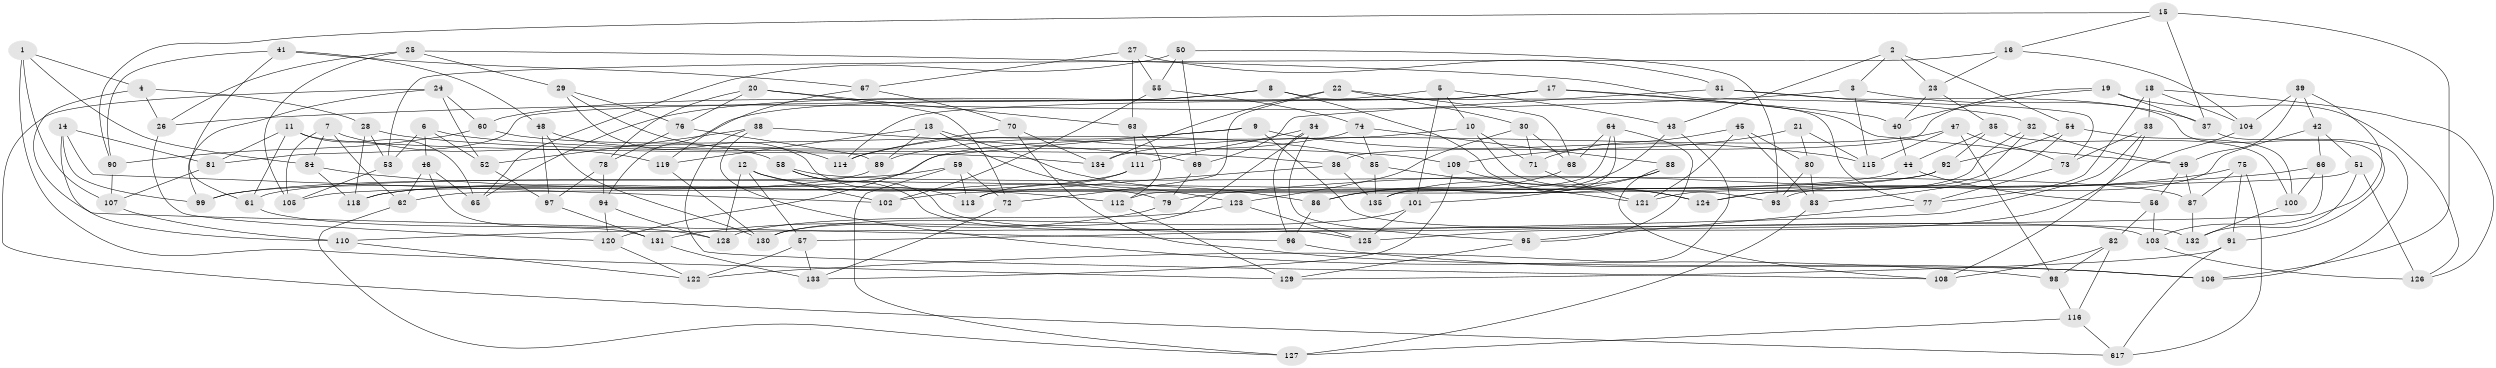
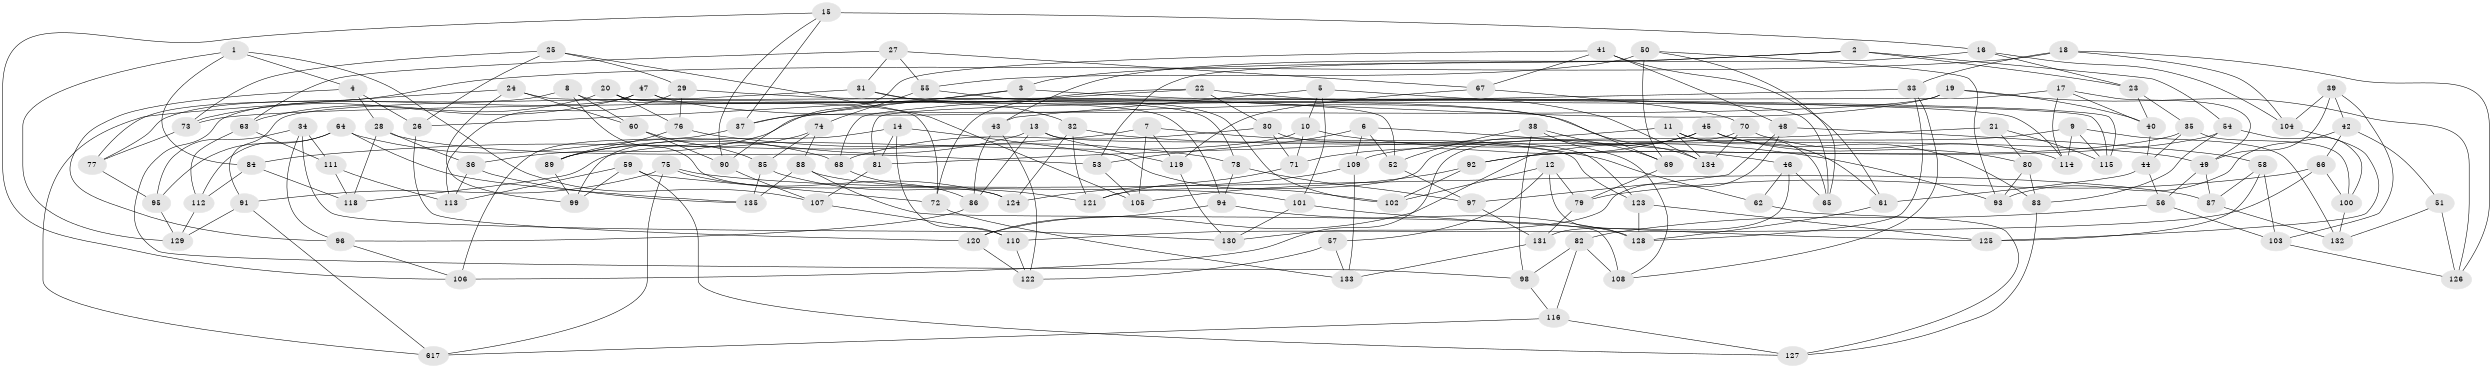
edge "51" -- "62": removed
edge "33" -- "57": now "33" -- "128"
